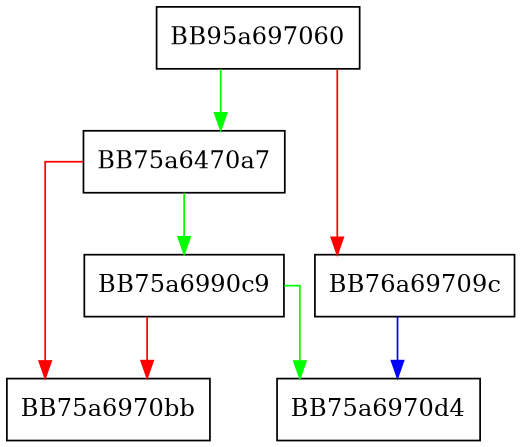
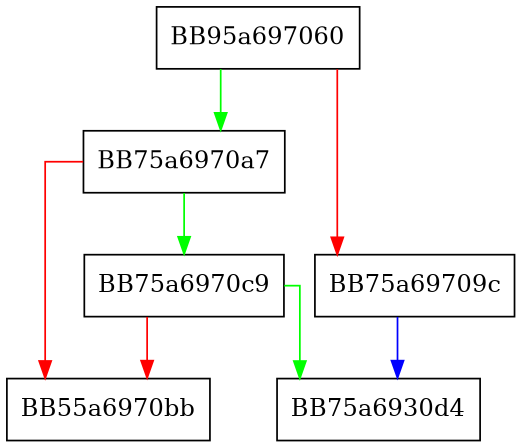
node "BB75a6470a7": label "BB75a6470a7" -> "BB75a6970a7"
node "BB75a6990c9": label "BB75a6990c9" -> "BB75a6970c9"
node "BB76a69709c": label "BB76a69709c" -> "BB75a69709c"
node "BB75a6970bb": label "BB75a6970bb" -> "BB55a6970bb"
node "BB75a6970d4": label "BB75a6970d4" -> "BB75a6930d4"
